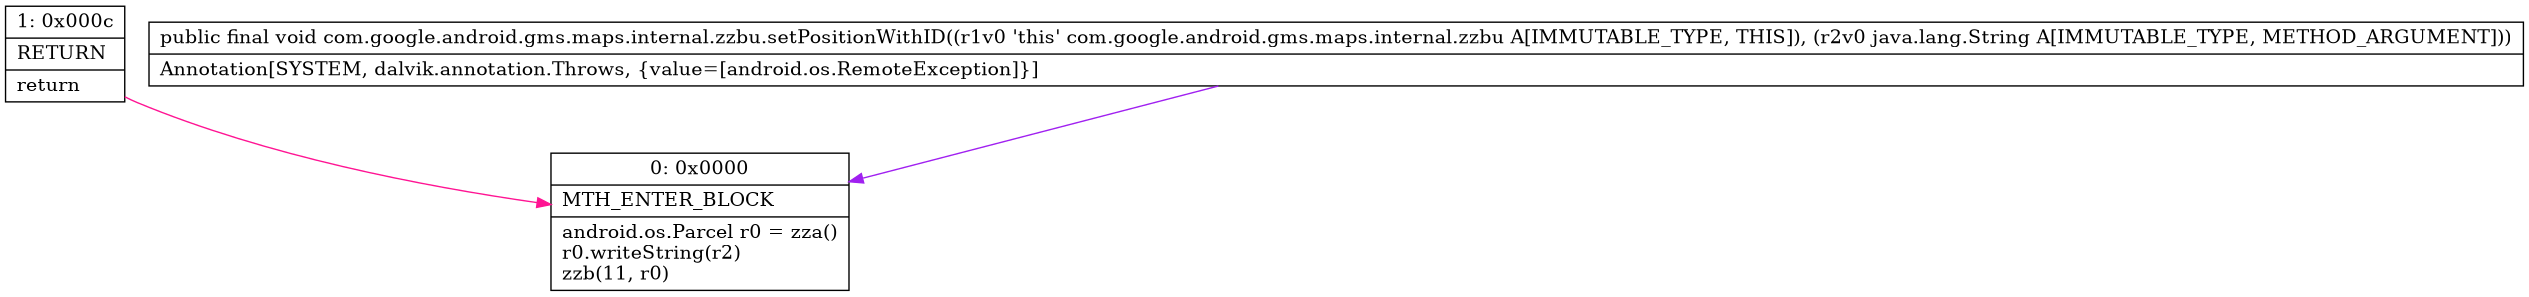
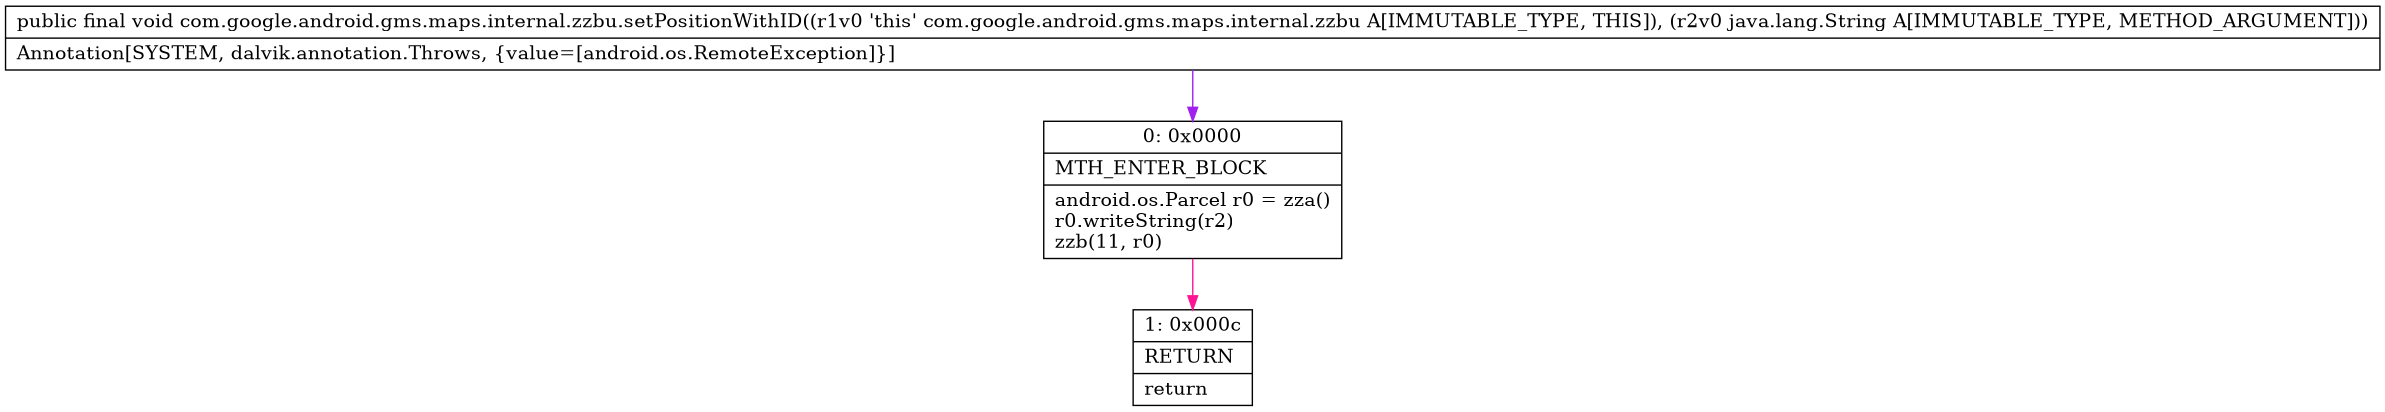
edge "1: 0x000c" -> "0: 0x0000": reversed
